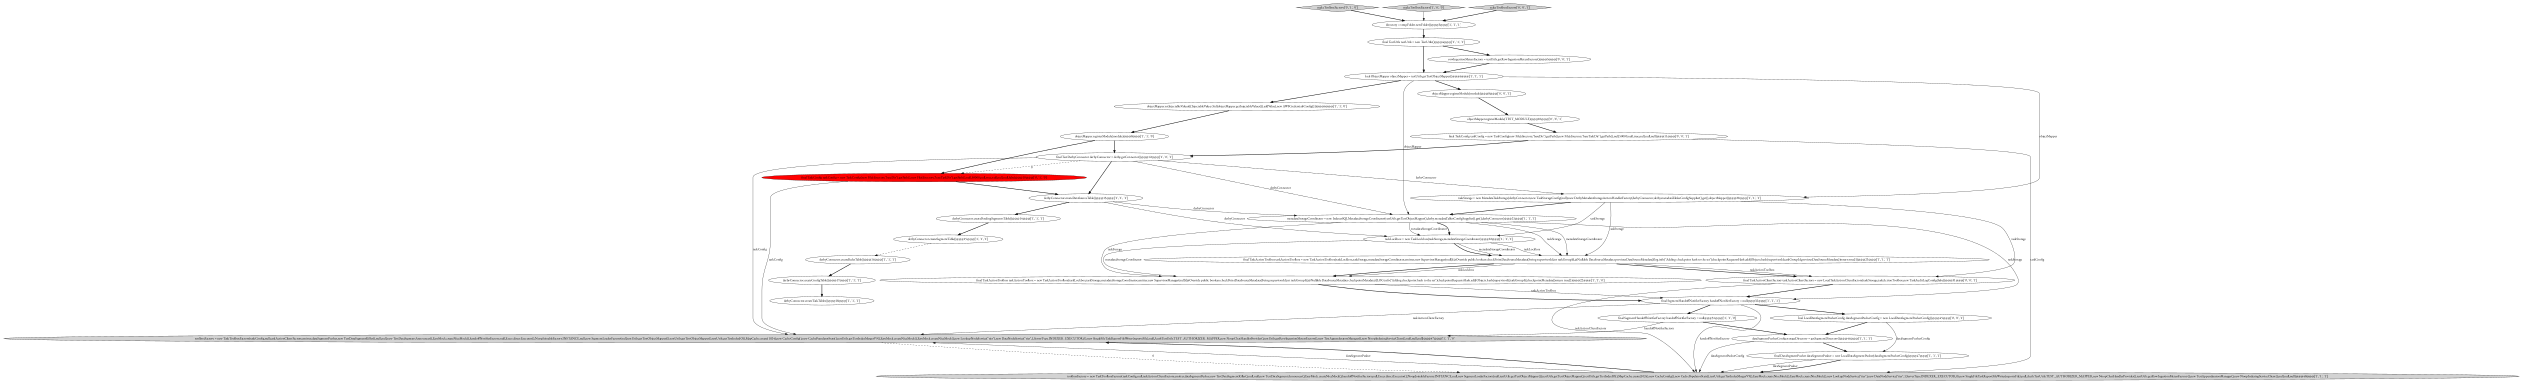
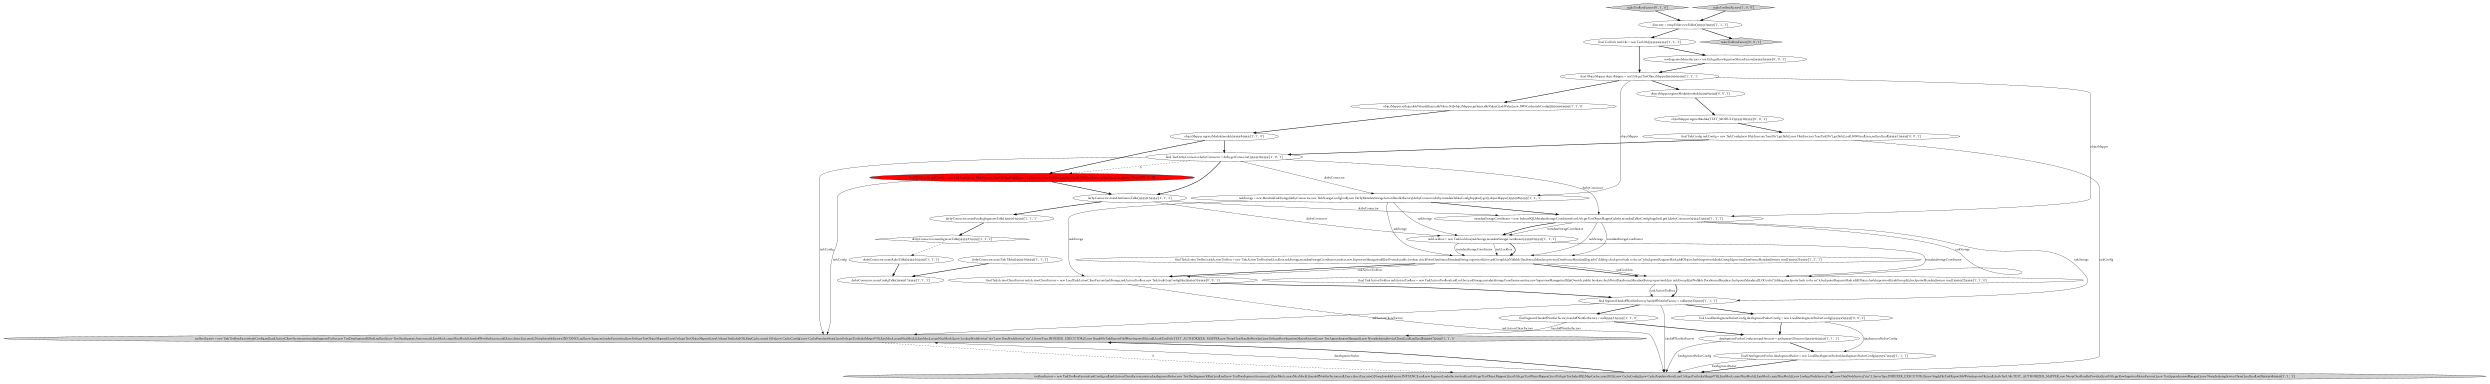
edge "makeToolboxFactory['1', '0', '0']" -> "directory = tempFolder.newFolder()@@@3@@@['1', '1', '1']": style solid -> bold
edge "makeToolboxFactory['0', '0', '1']" -> "directory = tempFolder.newFolder()@@@3@@@['1', '1', '1']": reversed
node "derbyConnector.createSegmentTable()@@@15@@@['1', '1', '1']": shape ellipse -> diamond
edge "derbyConnector.createConfigTable()@@@17@@@['1', '1', '1']" -> "derbyConnector.createTaskTables()@@@18@@@['1', '1', '1']": reversed
